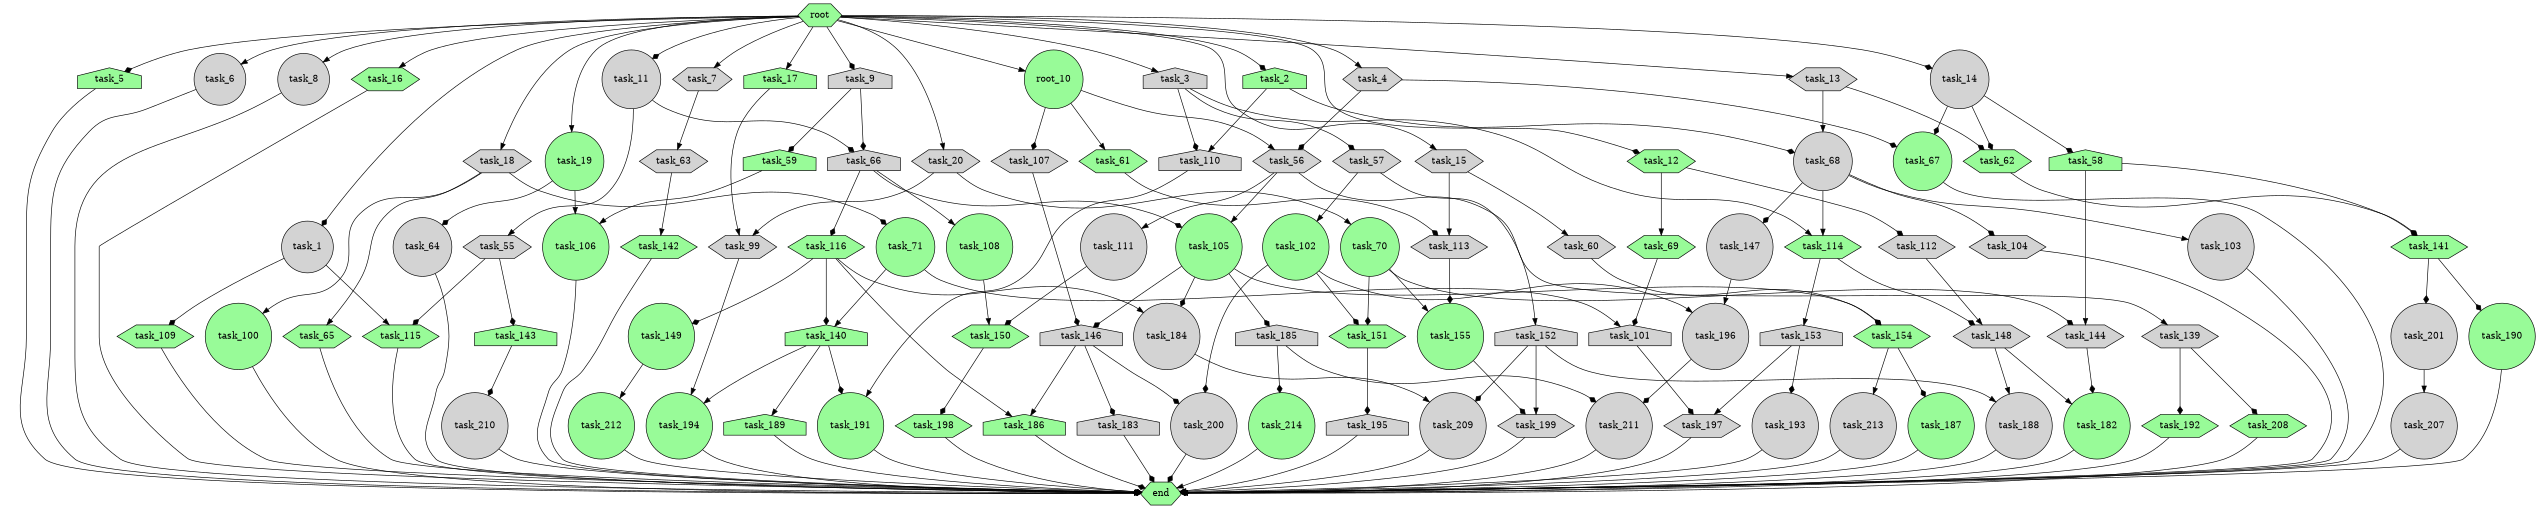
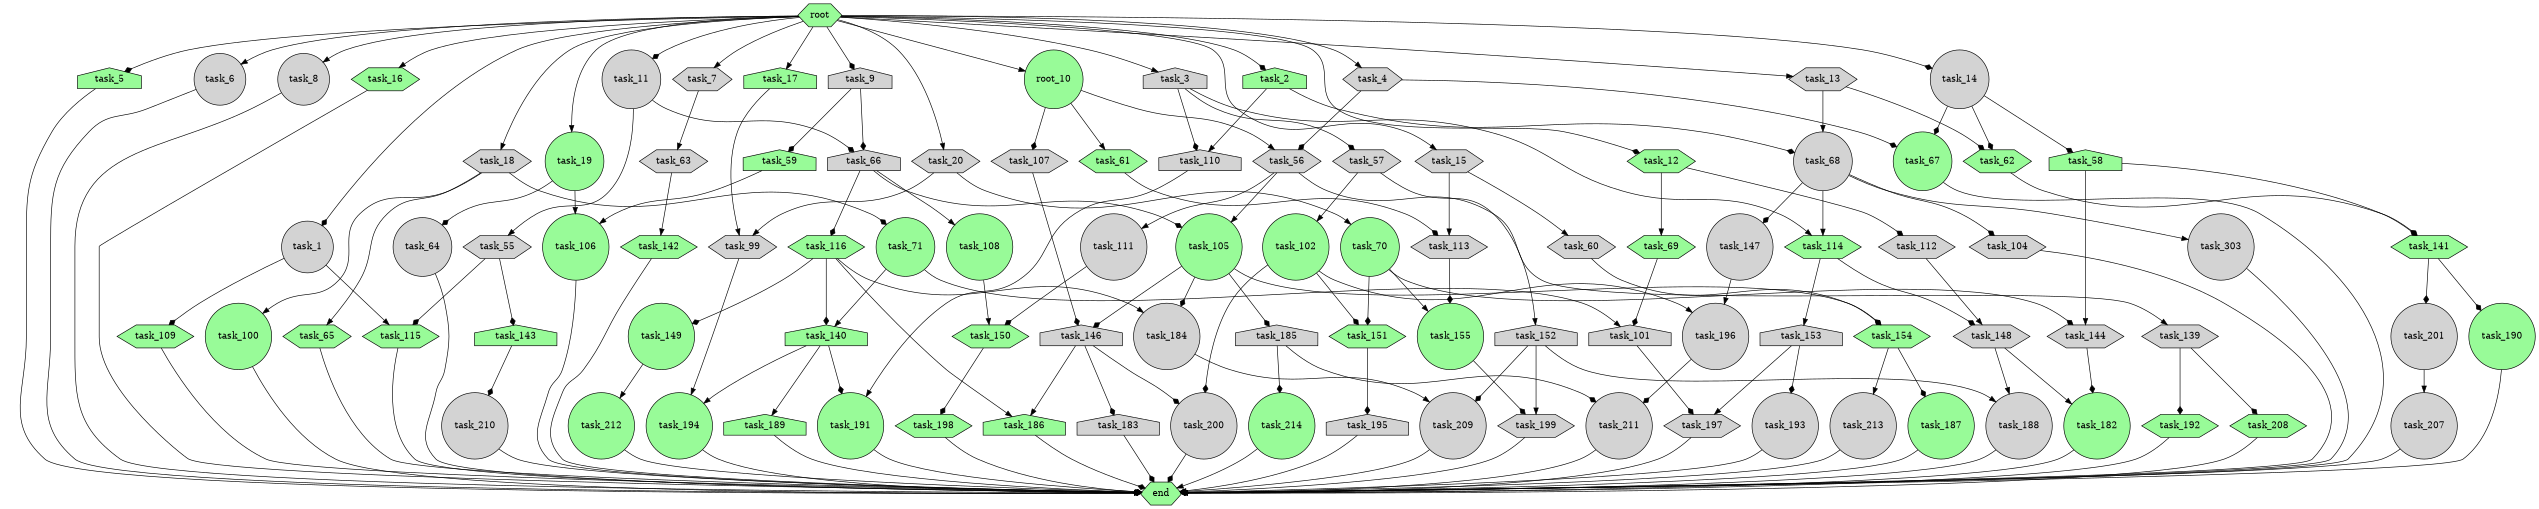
node "task_103": label "task_103" -> "task_303"
